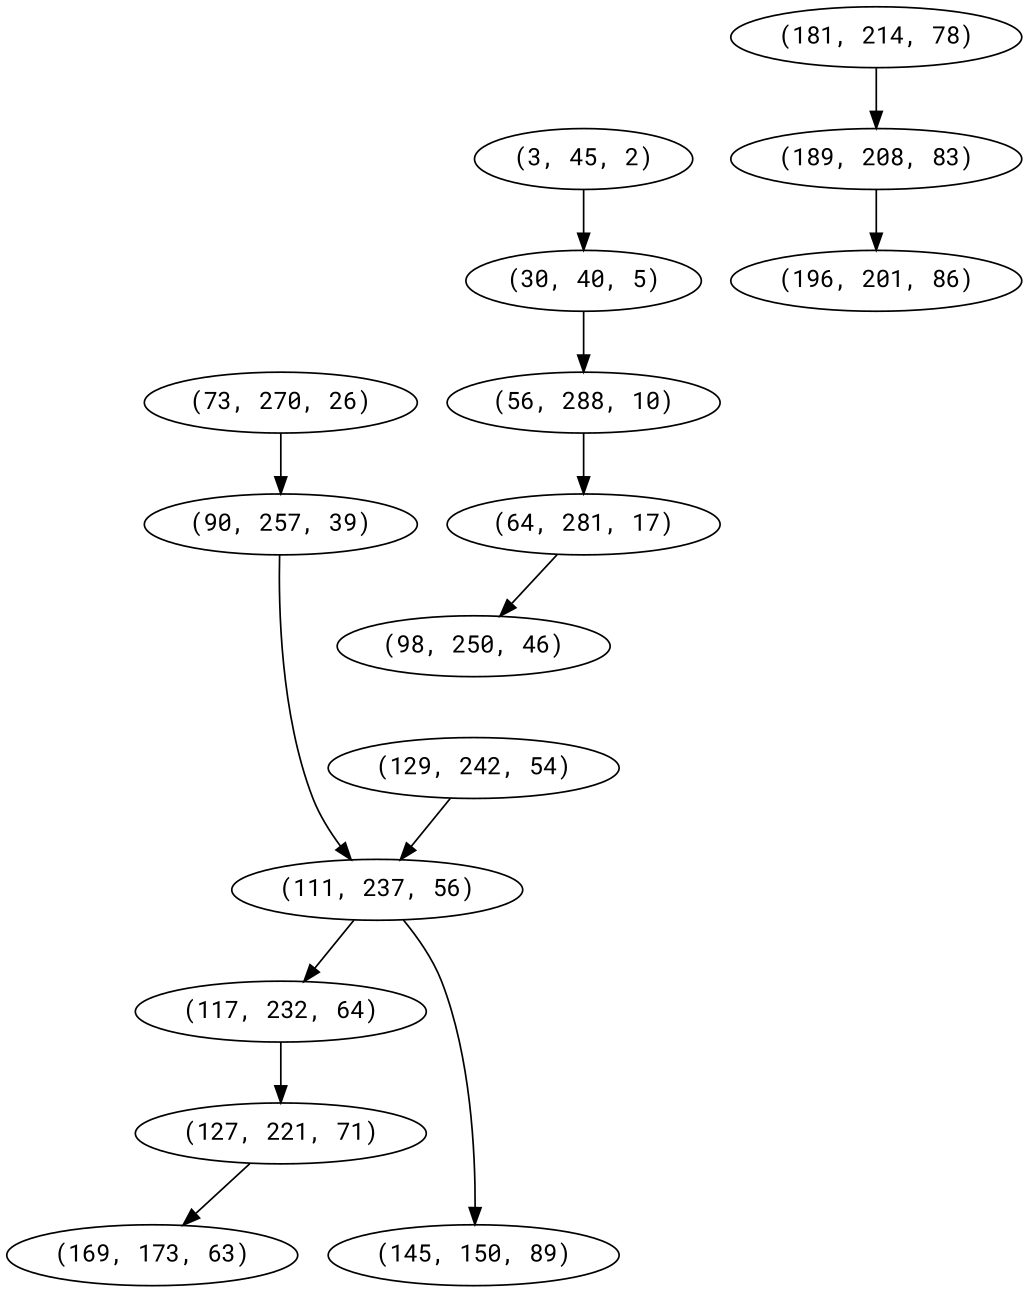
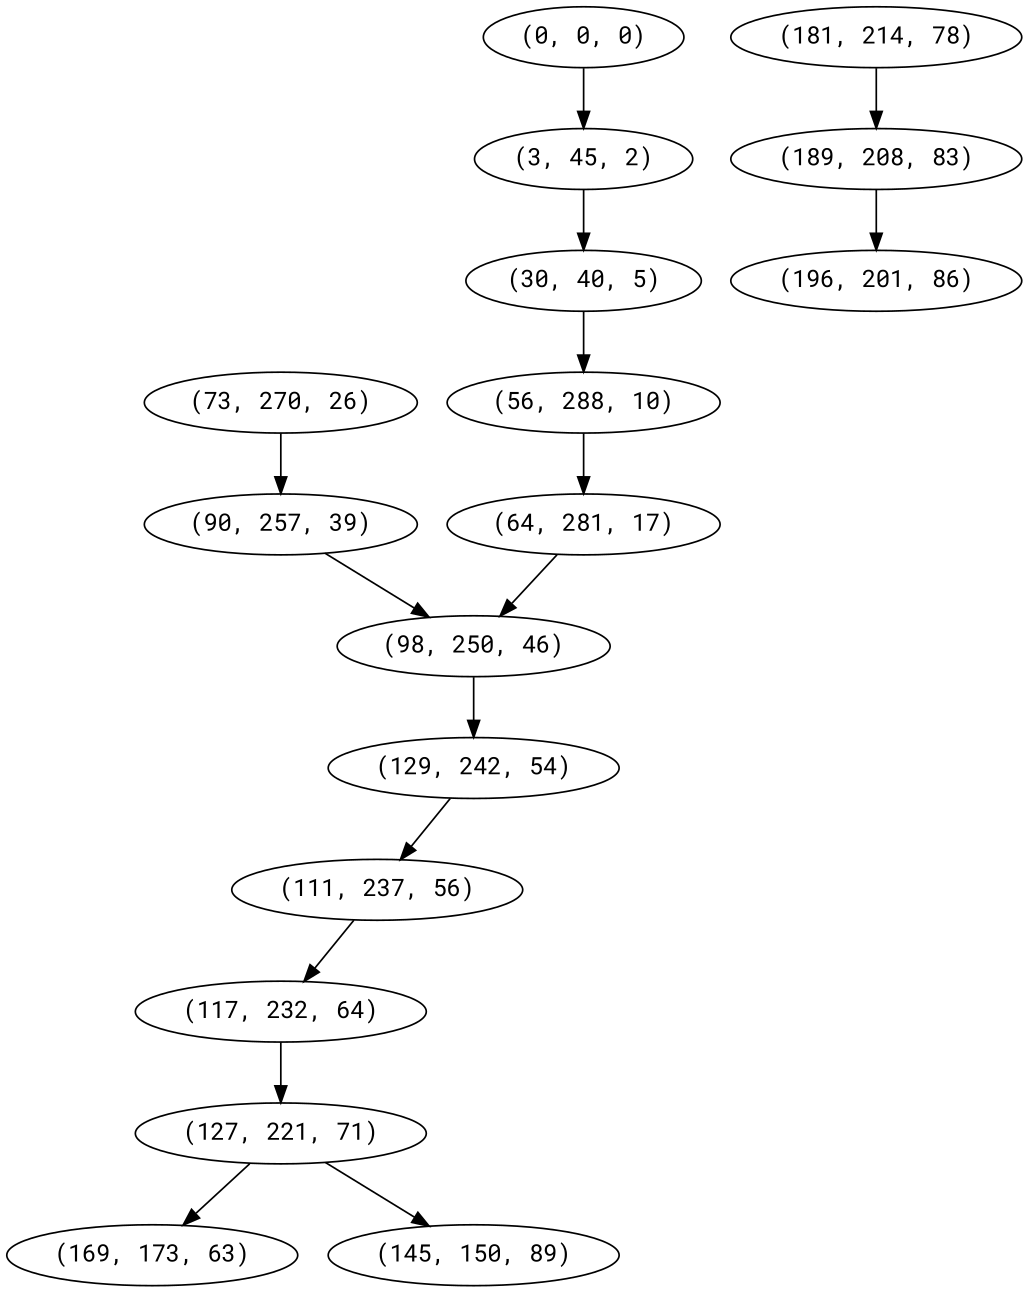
node "(0, 0, 0)": added
edge "(98, 250, 46)" -> "(129, 242, 54)": added
edge "(90, 257, 39)" -> "(111, 237, 56)": now "(90, 257, 39)" -> "(98, 250, 46)"
edge "(111, 237, 56)" -> "(145, 150, 89)": now "(127, 221, 71)" -> "(145, 150, 89)"
